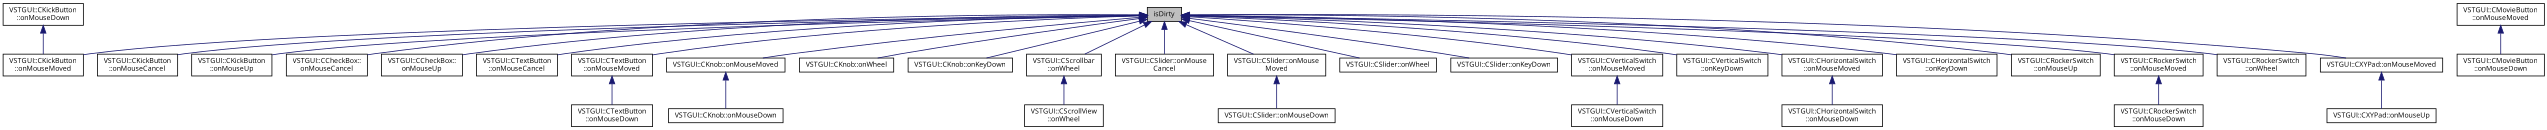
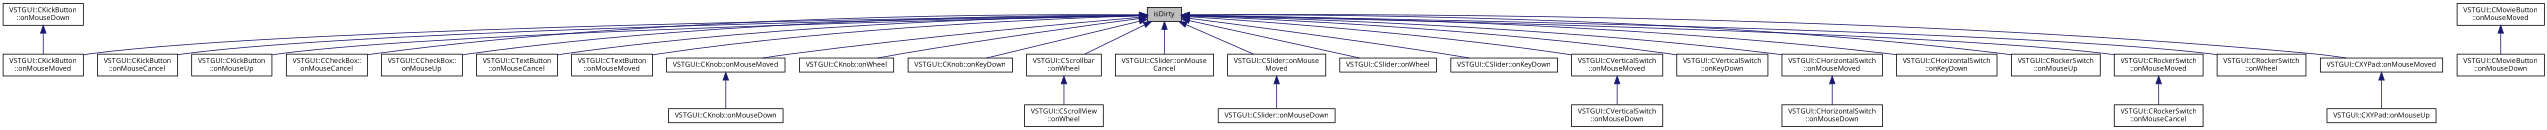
node "VSTGUI::CTextButton ::onMouseDown": removed
node "VSTGUI::CRockerSwitch ::onMouseDown": label "VSTGUI::CRockerSwitch ::onMouseDown" -> "VSTGUI::CRockerSwitch ::onMouseCancel"
